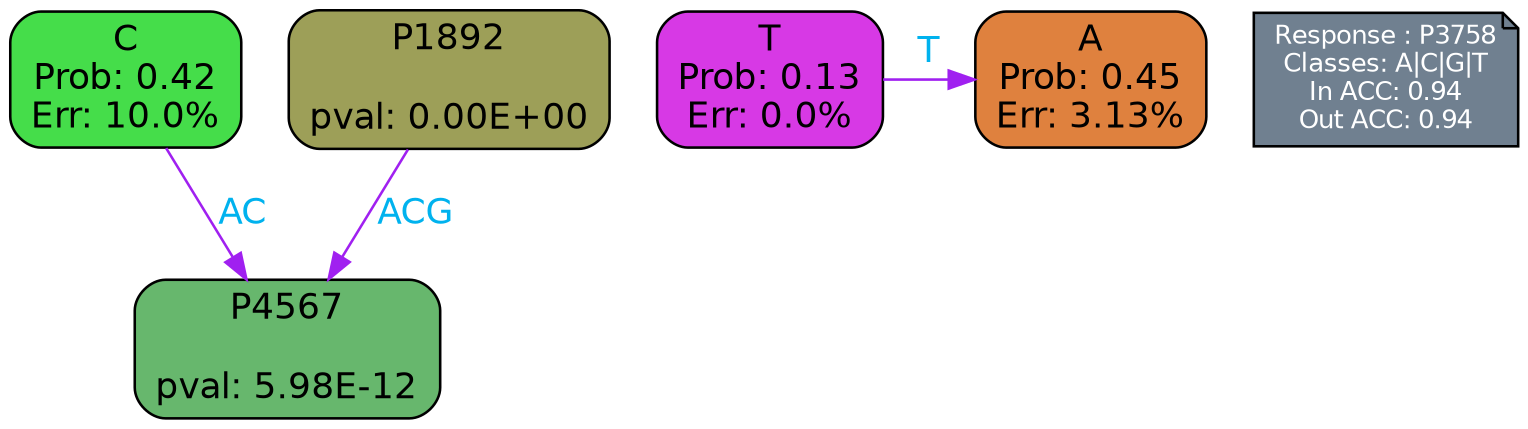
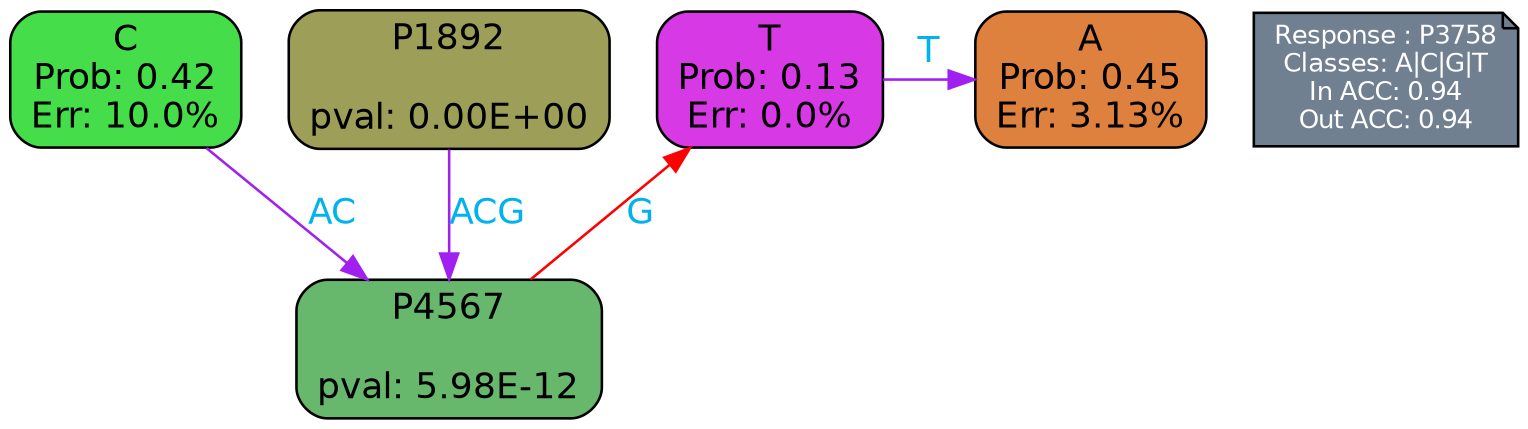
edge "P4567 pval: 5.98E-12" -> "T Prob: 0.13 Err: 0.0%": added, label "G"
